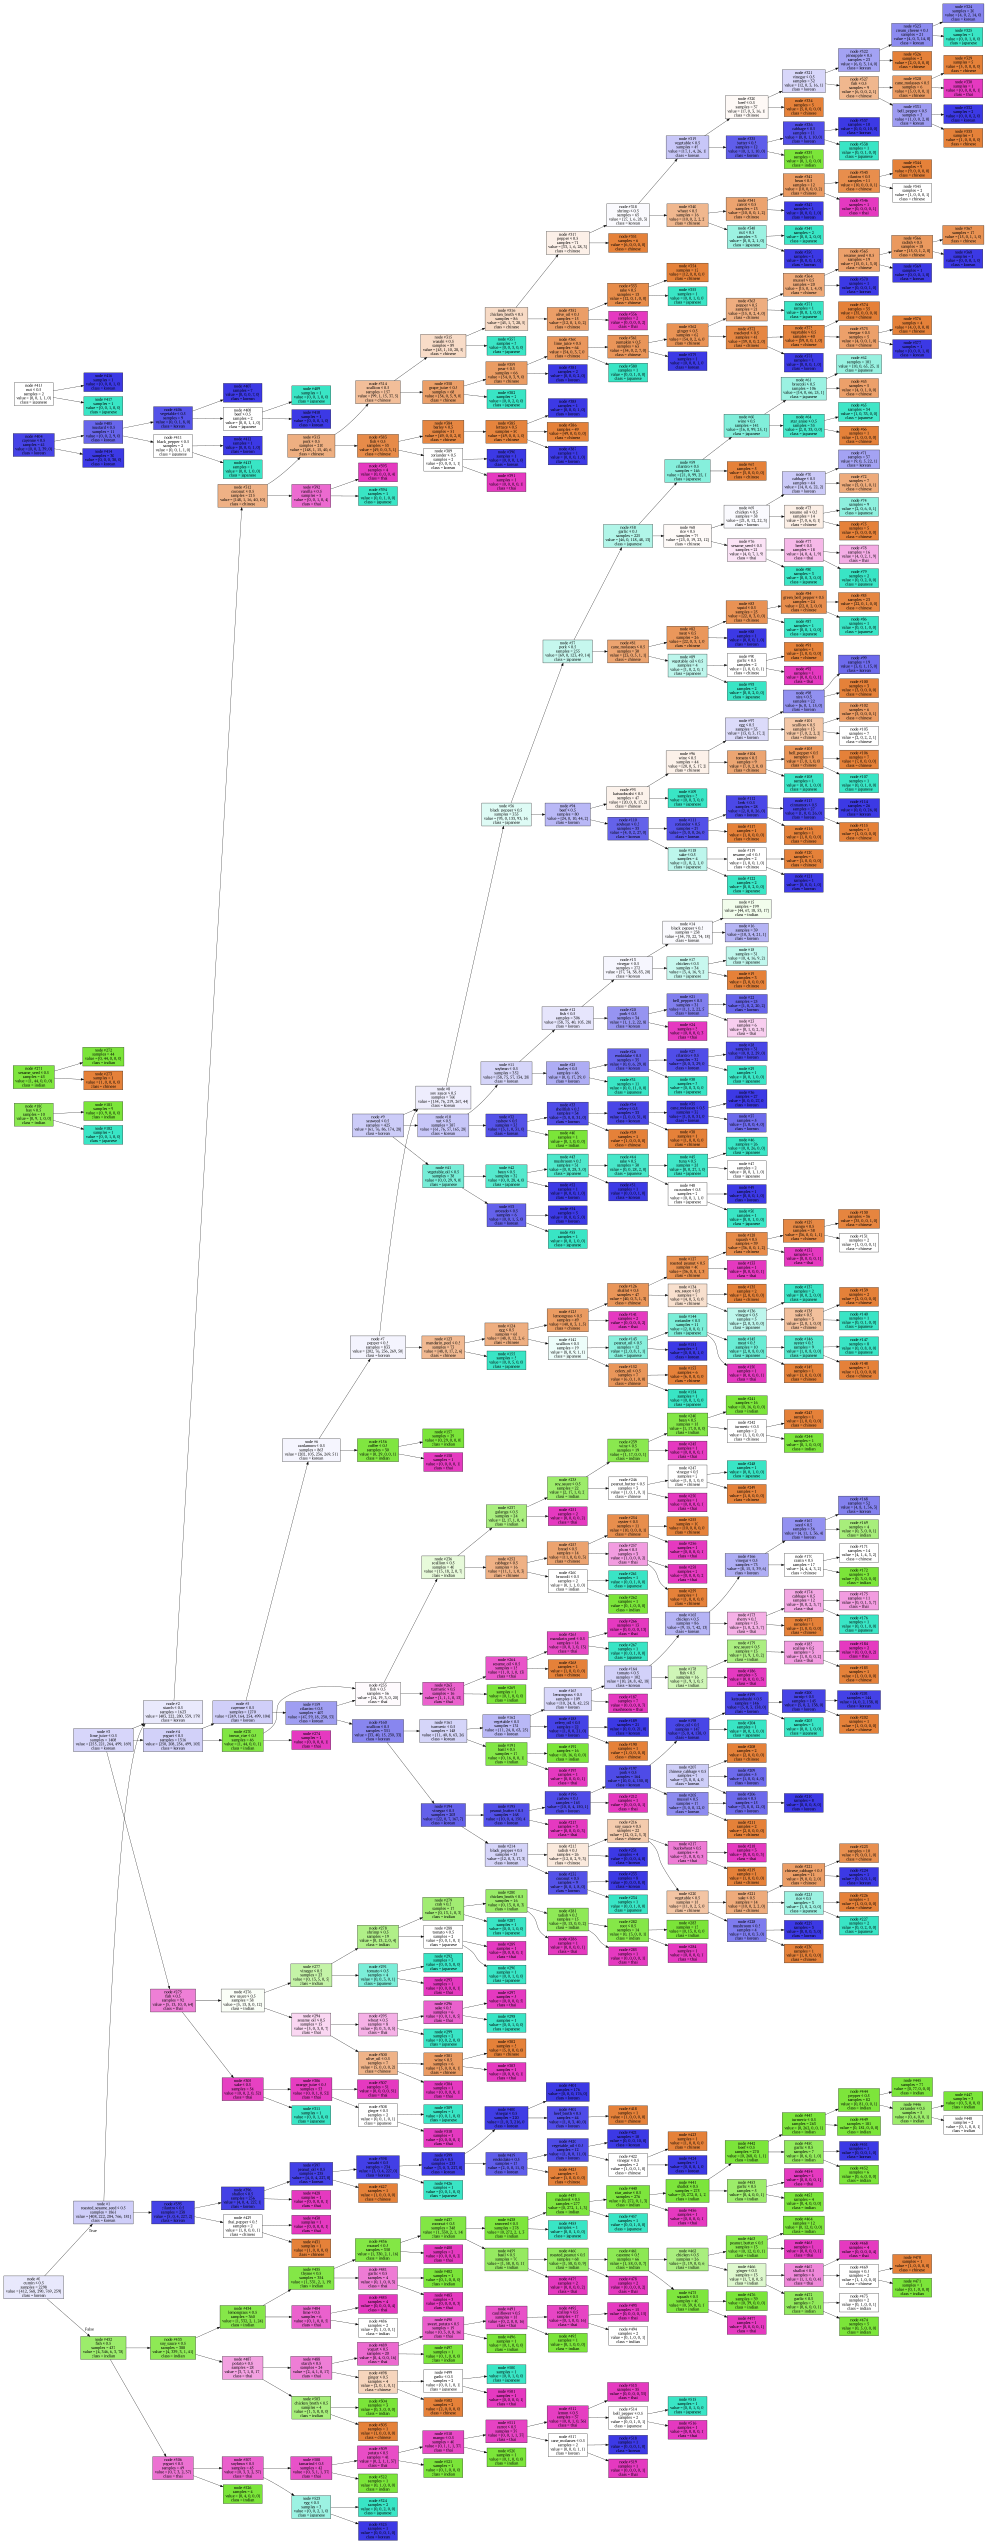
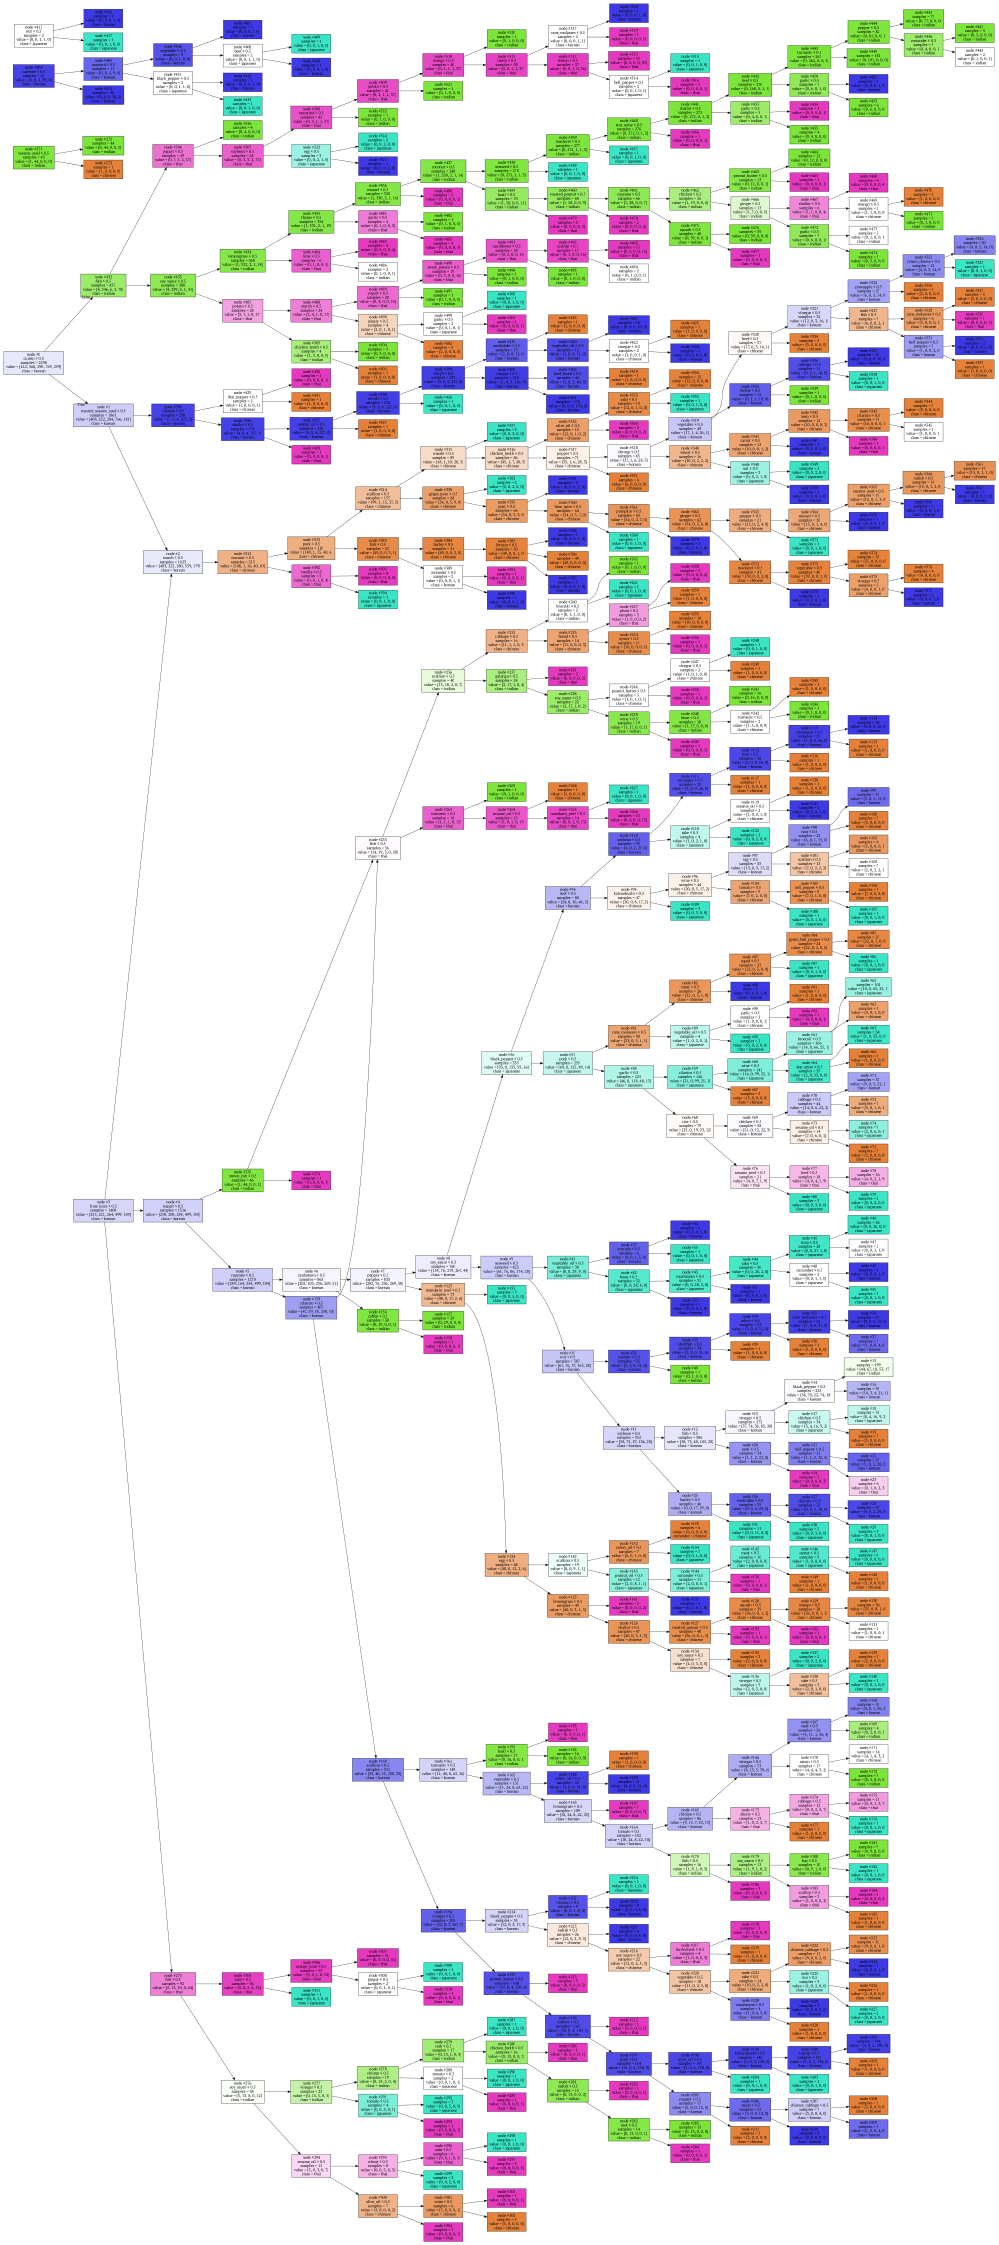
node "node #88": text "samples = 1" -> "plum = 1"
edge "node #9" -> "node #8": reversed
node "node #153": text "class = chinese" -> "coriander = chinese"
node "node #187": text "mushroom = thai" -> "class = thai"
edge "node #207" -> "node #206": reversed
edge "node #179" -> "node #180": added
